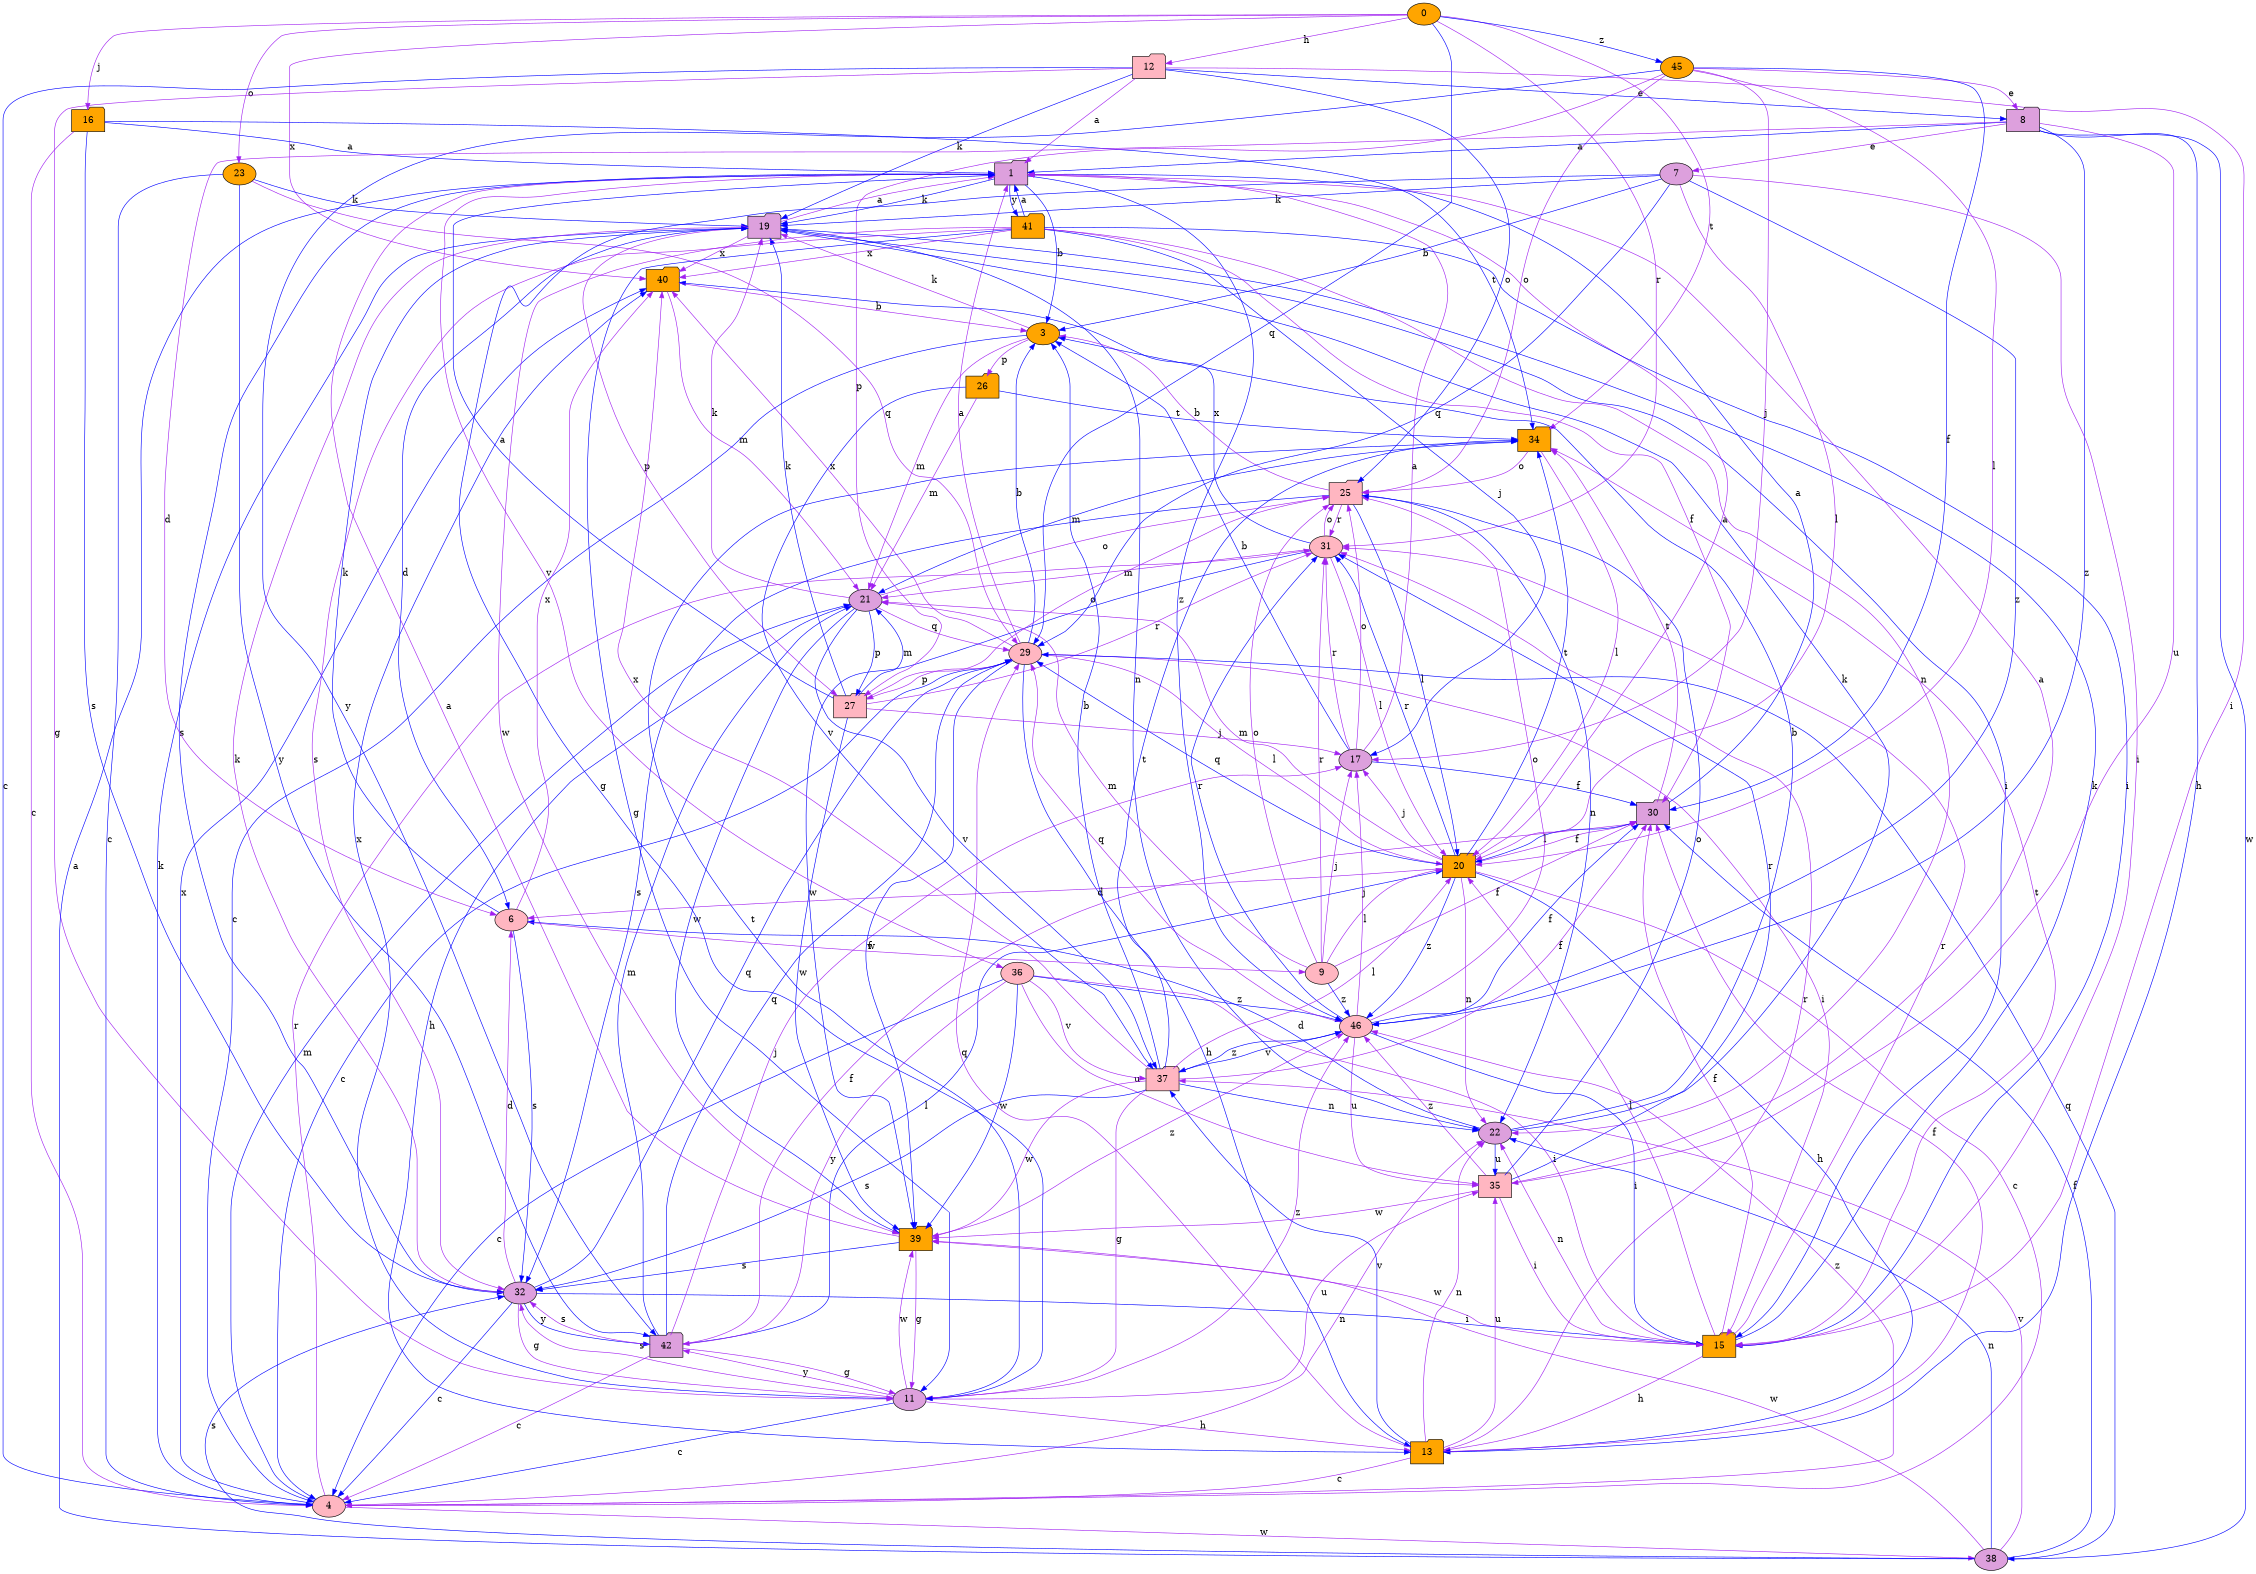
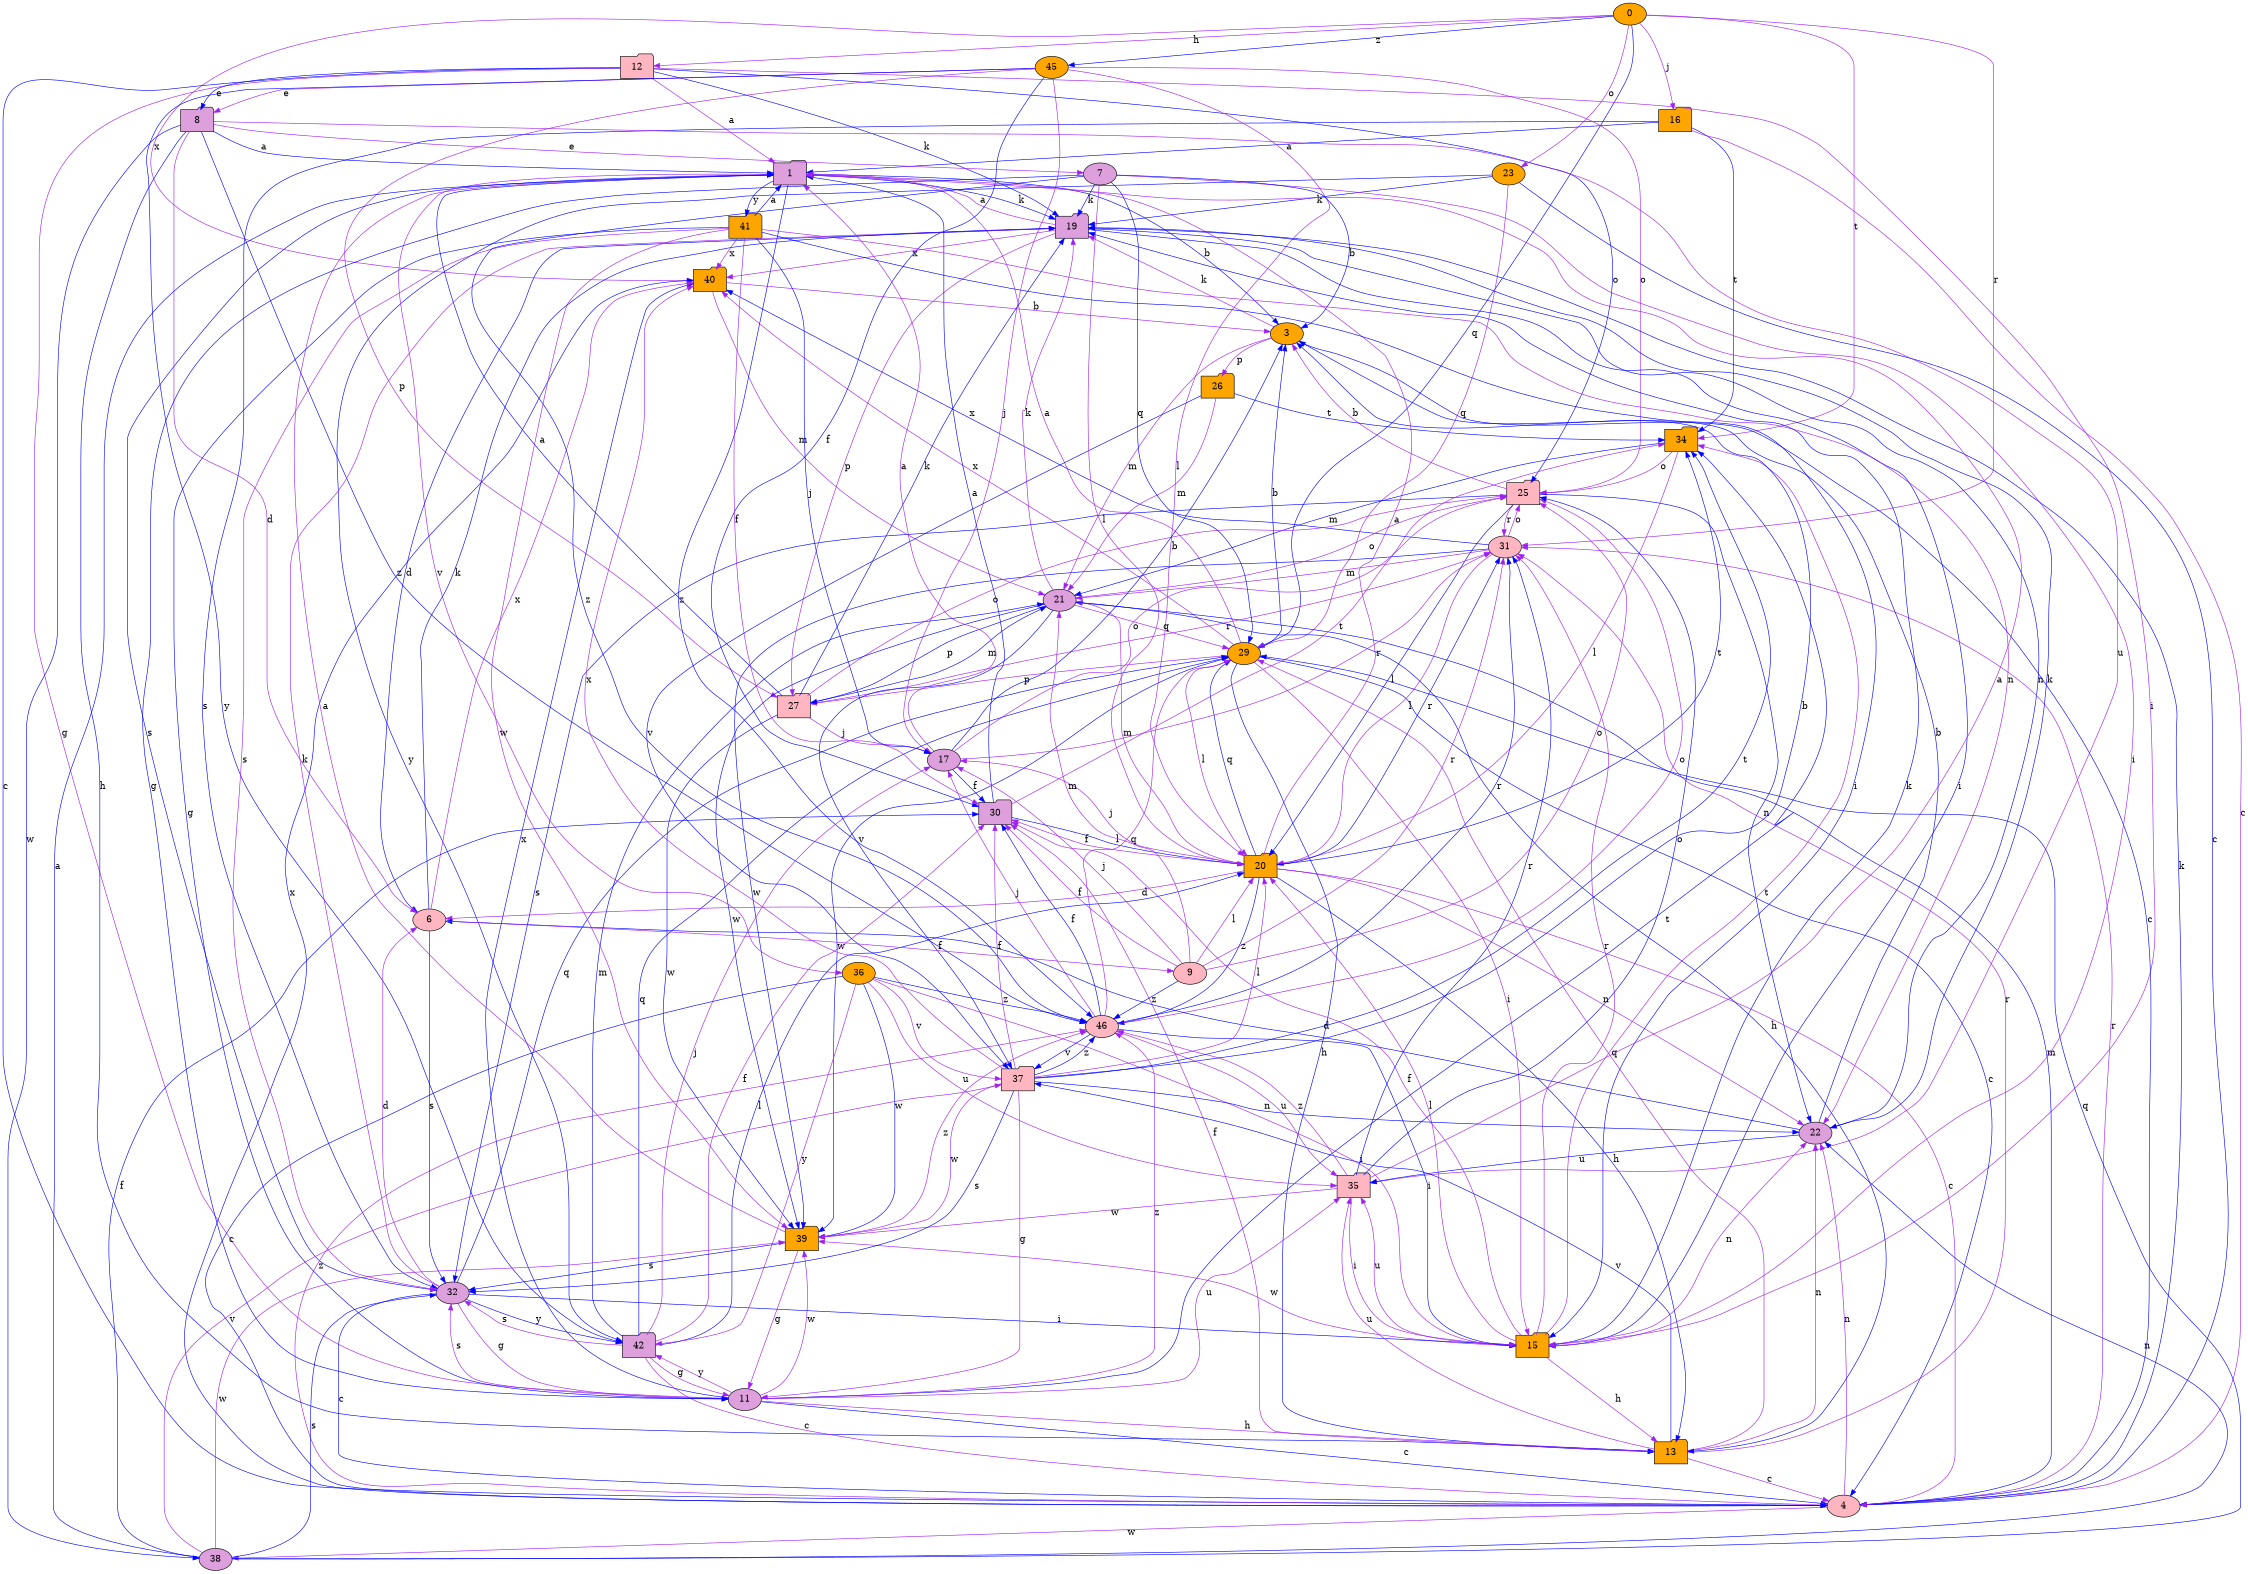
node "29": fillcolor lightpink -> orange
node "36": fillcolor lightpink -> orange
edge "15" -> "35": added, label "u"
